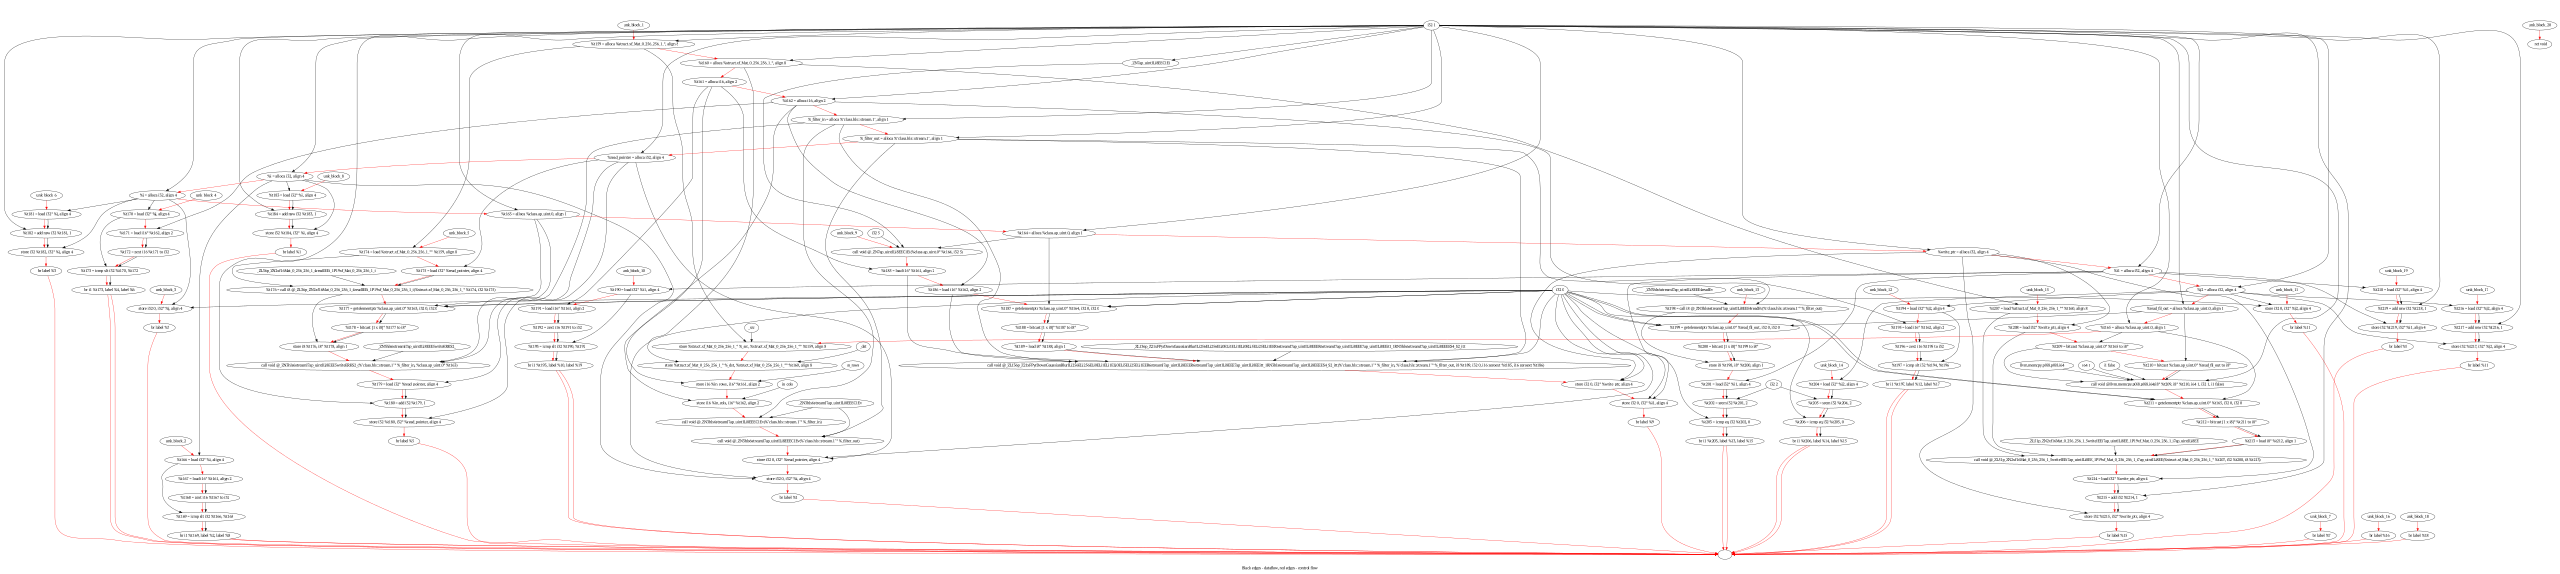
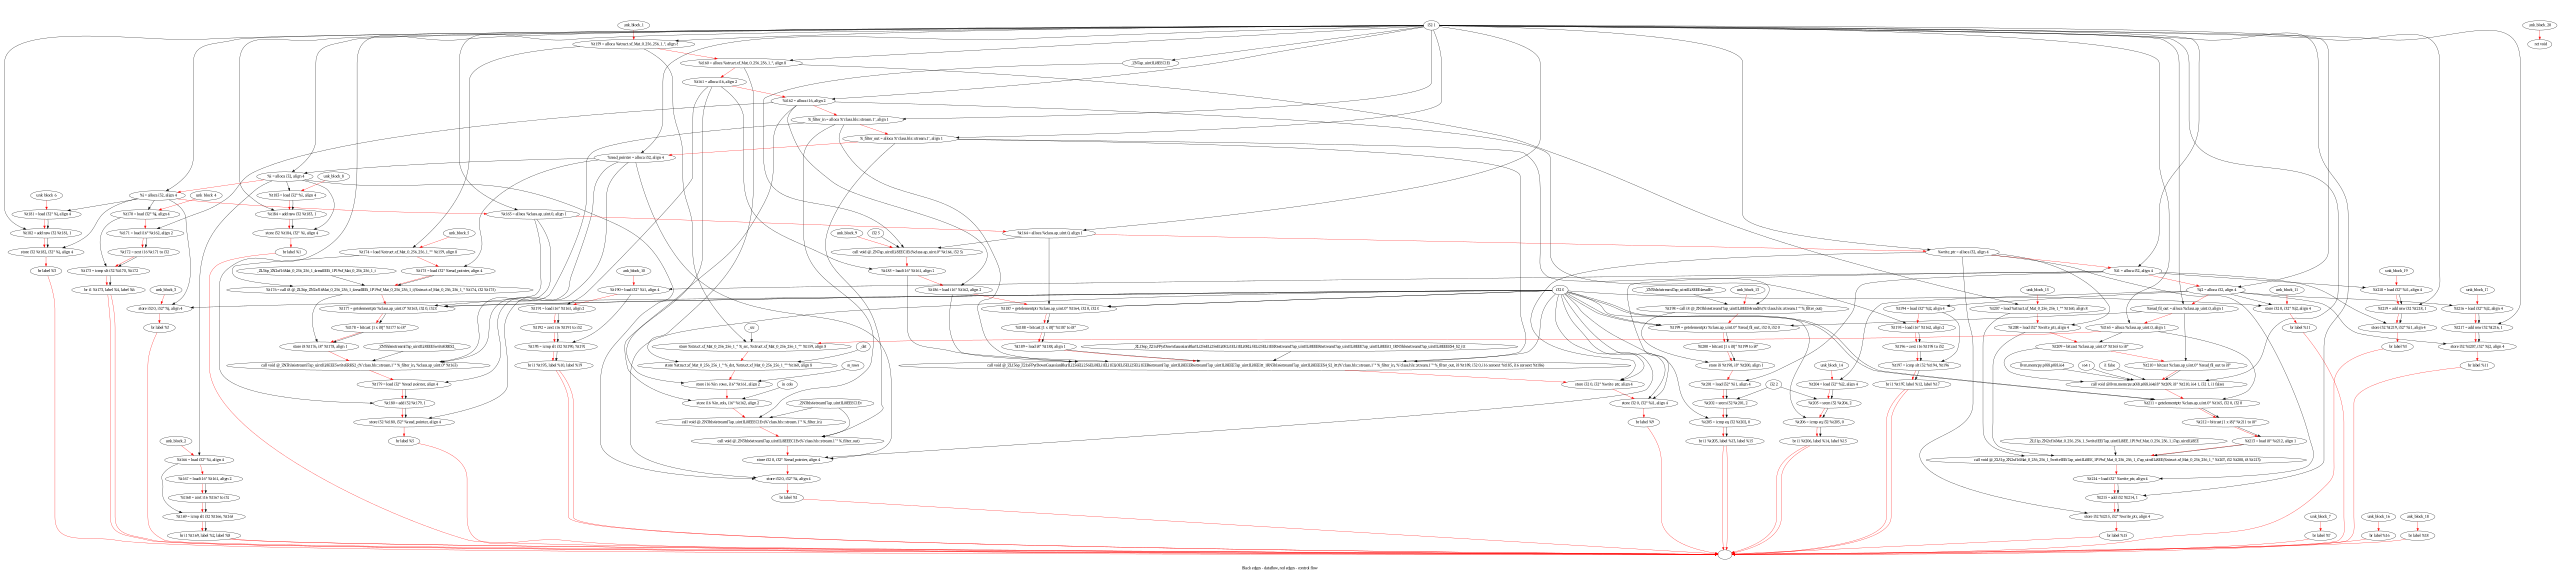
edge "%read_pointer = alloca i32, align 4" -> "%i = alloca i32, align 4": color red -> black
node "unk_block_12": removed
node "store i32 %t217, i32* %j2, align 4": label "store i32 %t217, i32* %j2, align 4" -> "store i32 %t207, i32* %j2, align 4"
